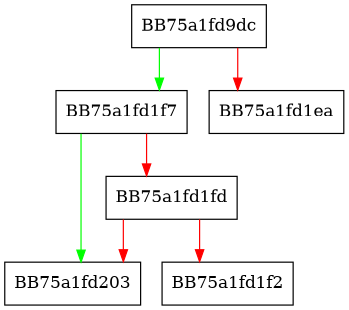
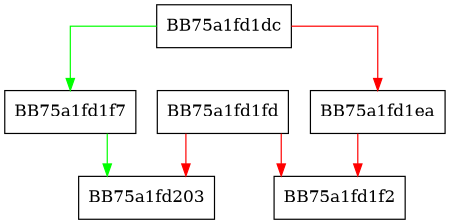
node "BB75a1fd9dc": label "BB75a1fd9dc" -> "BB75a1fd1dc"
edge "BB75a1fd1f7" -> "BB75a1fd1fd": removed
edge "BB75a1fd1ea" -> "BB75a1fd1f2": added
